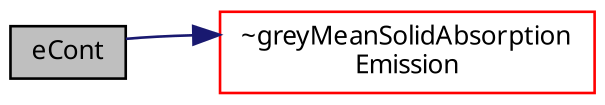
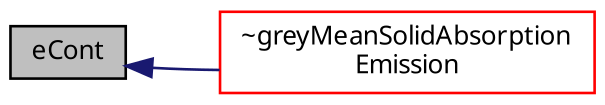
edge "eCont" -> "~greyMeanSolidAbsorption Emission": reversed
